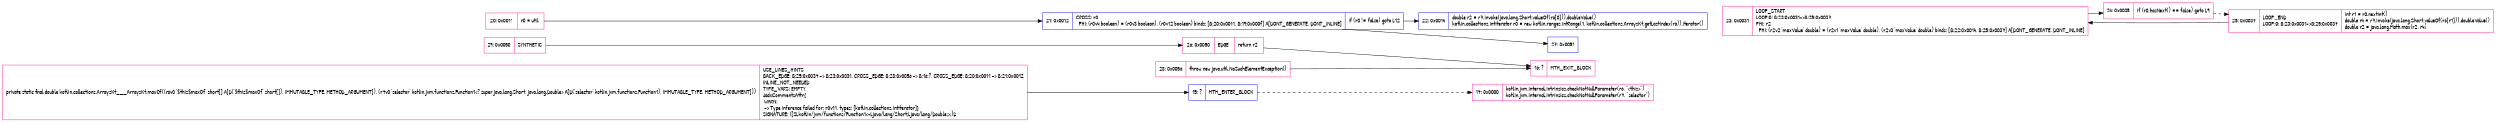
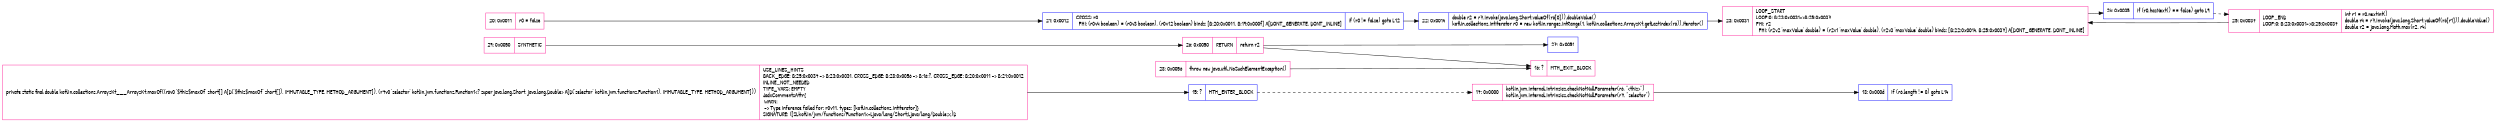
node "24: 0x0035": color deeppink -> blue
node "20: 0x0011": text "r0 = util" -> "r0 = false"
edge "22: 0x0014" -> "23: 0x0031": added
edge "21: 0x0012" -> "27: 0x0051": now "26: 0x0050" -> "27: 0x0051"
node "26: 0x0050": text "EDGE" -> "RETURN"
node "18: 0x000d": added
